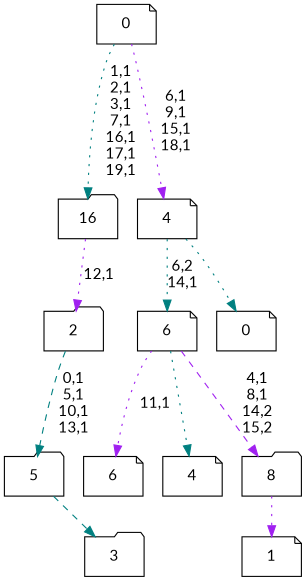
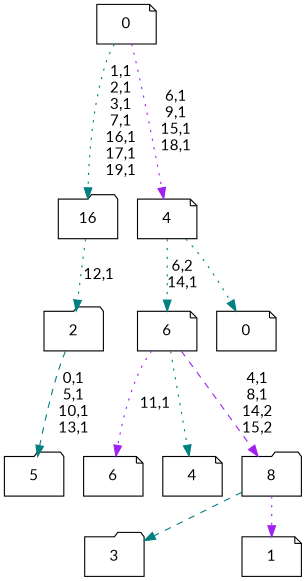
edge "16" -> "2": color purple -> teal
edge "5" -> "3": now "8" -> "3"
